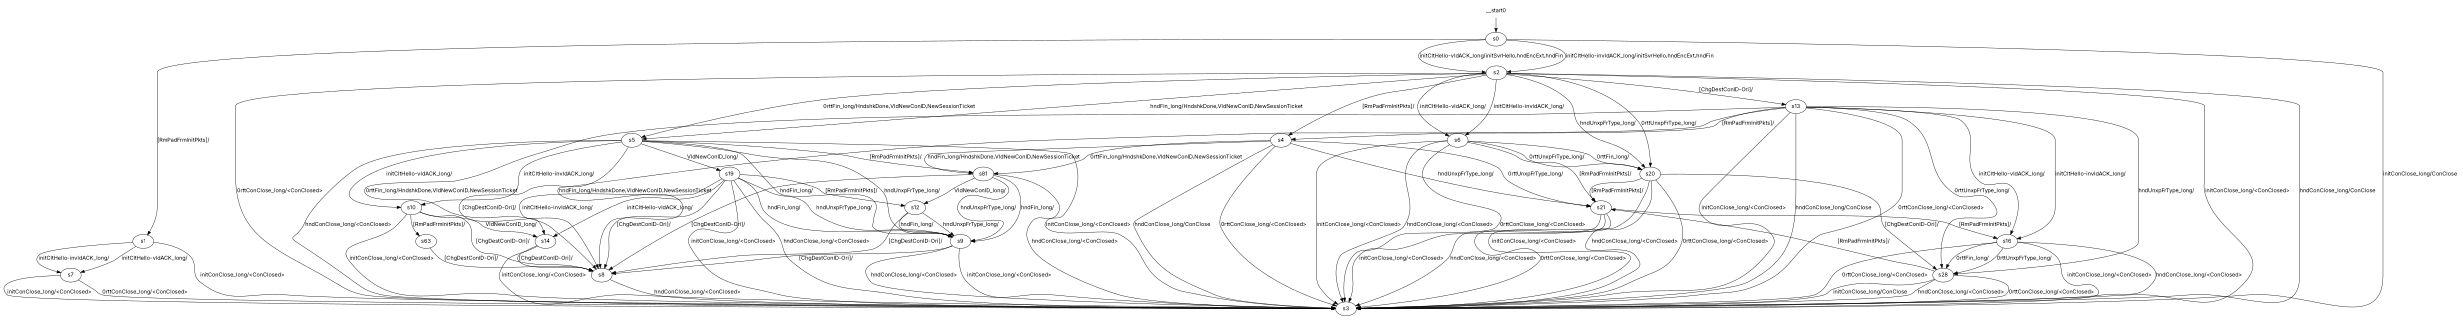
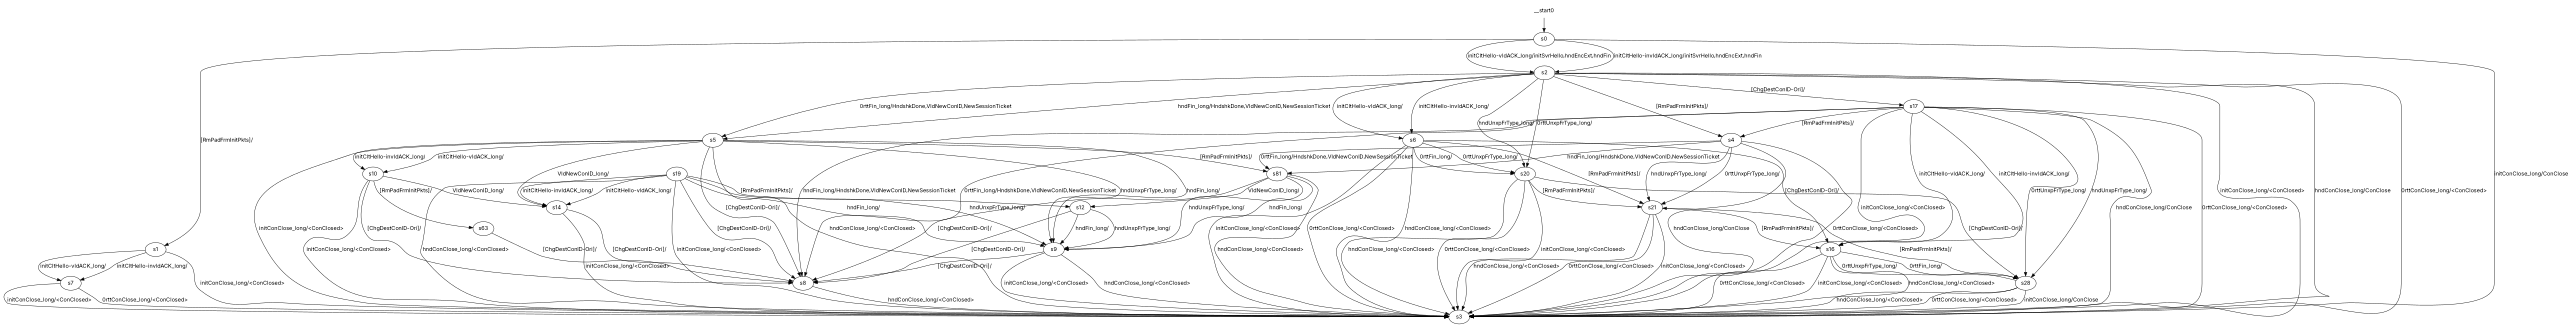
node "s13": label "s13" -> "s17"
edge "s6" -> "s16": added, label "[ChgDestConID-Ori]/"
edge "s5" -> "s19": now "s5" -> "s14"
